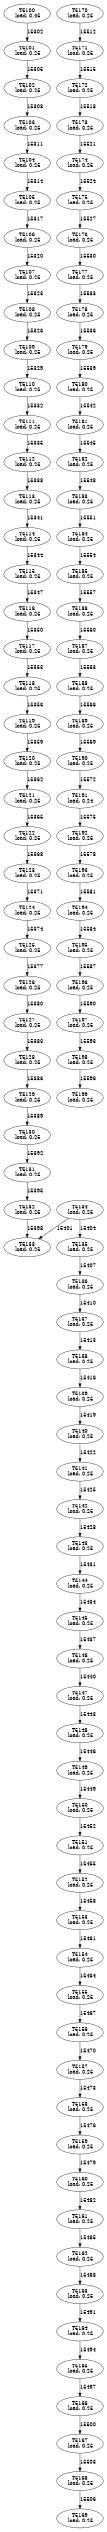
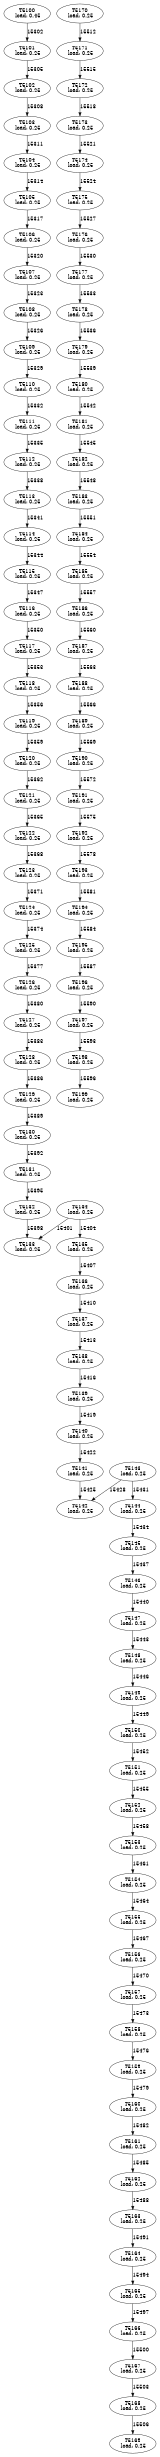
node "T5191 load: 0.24": label "T5191 load: 0.24" -> "T5191 load: 0.25"
edge "T5142 load: 0.25" -> "T5143 load: 0.25": reversed
